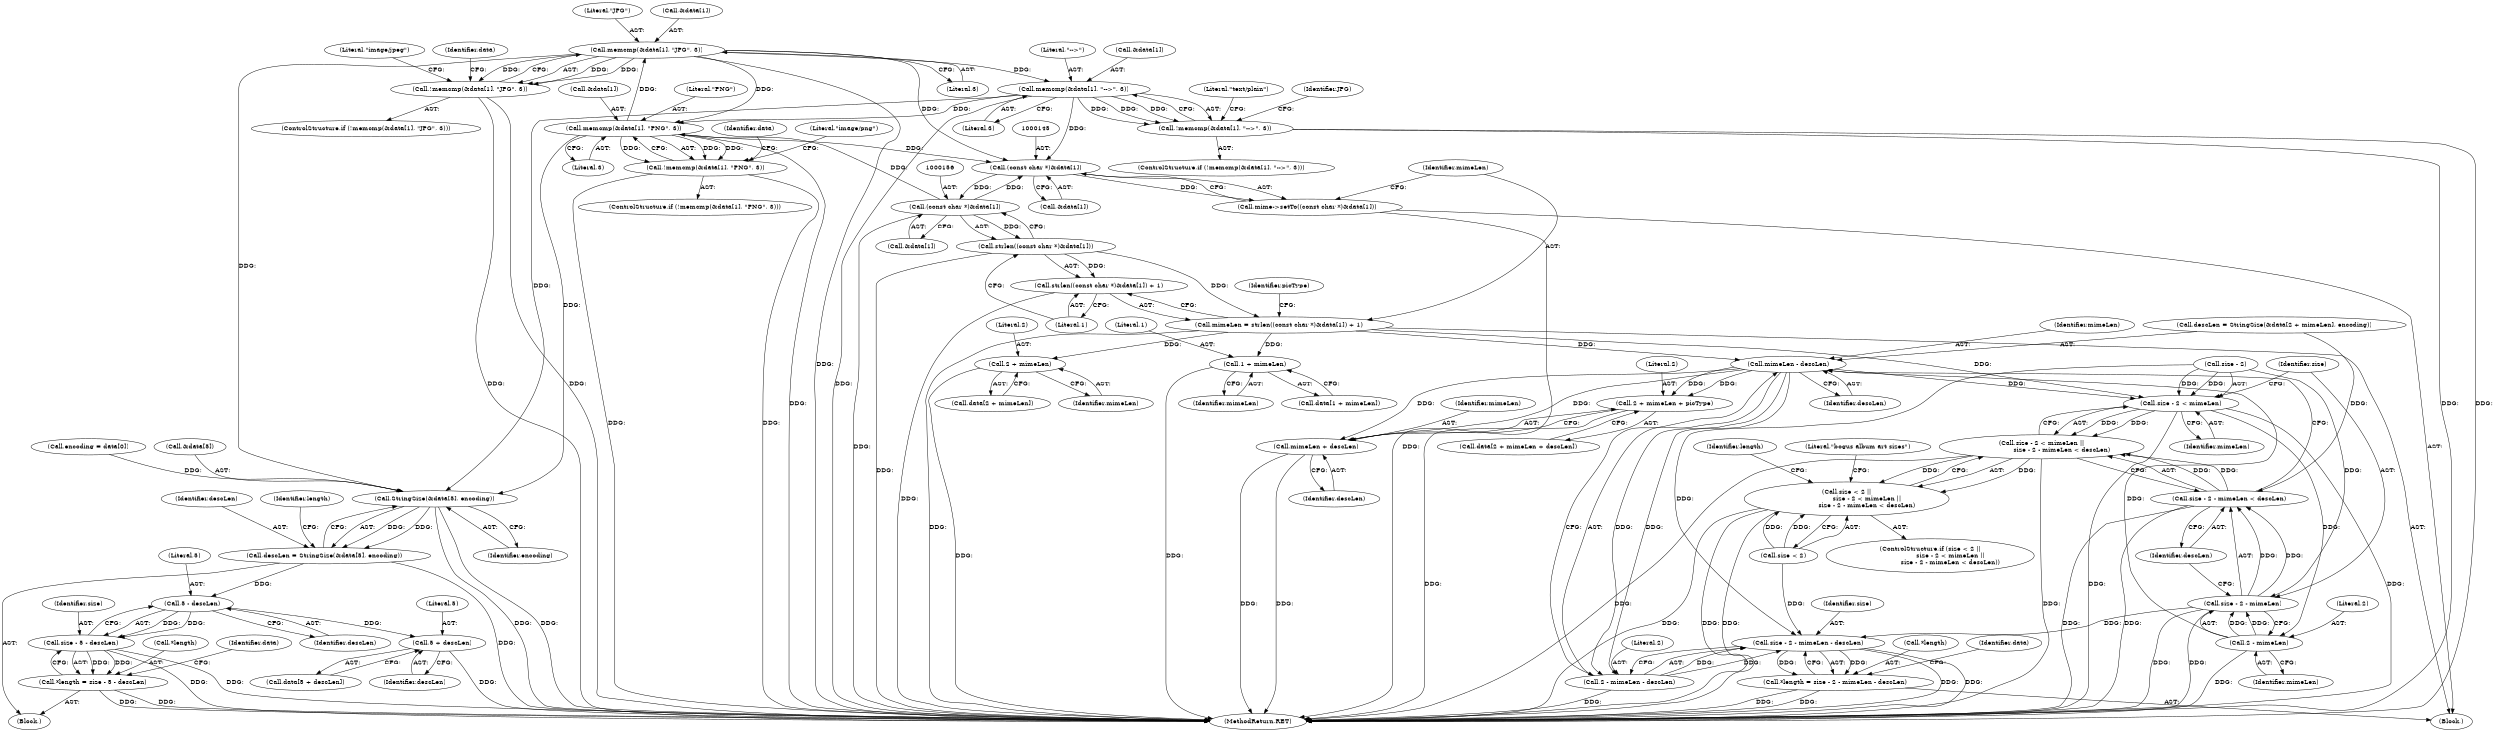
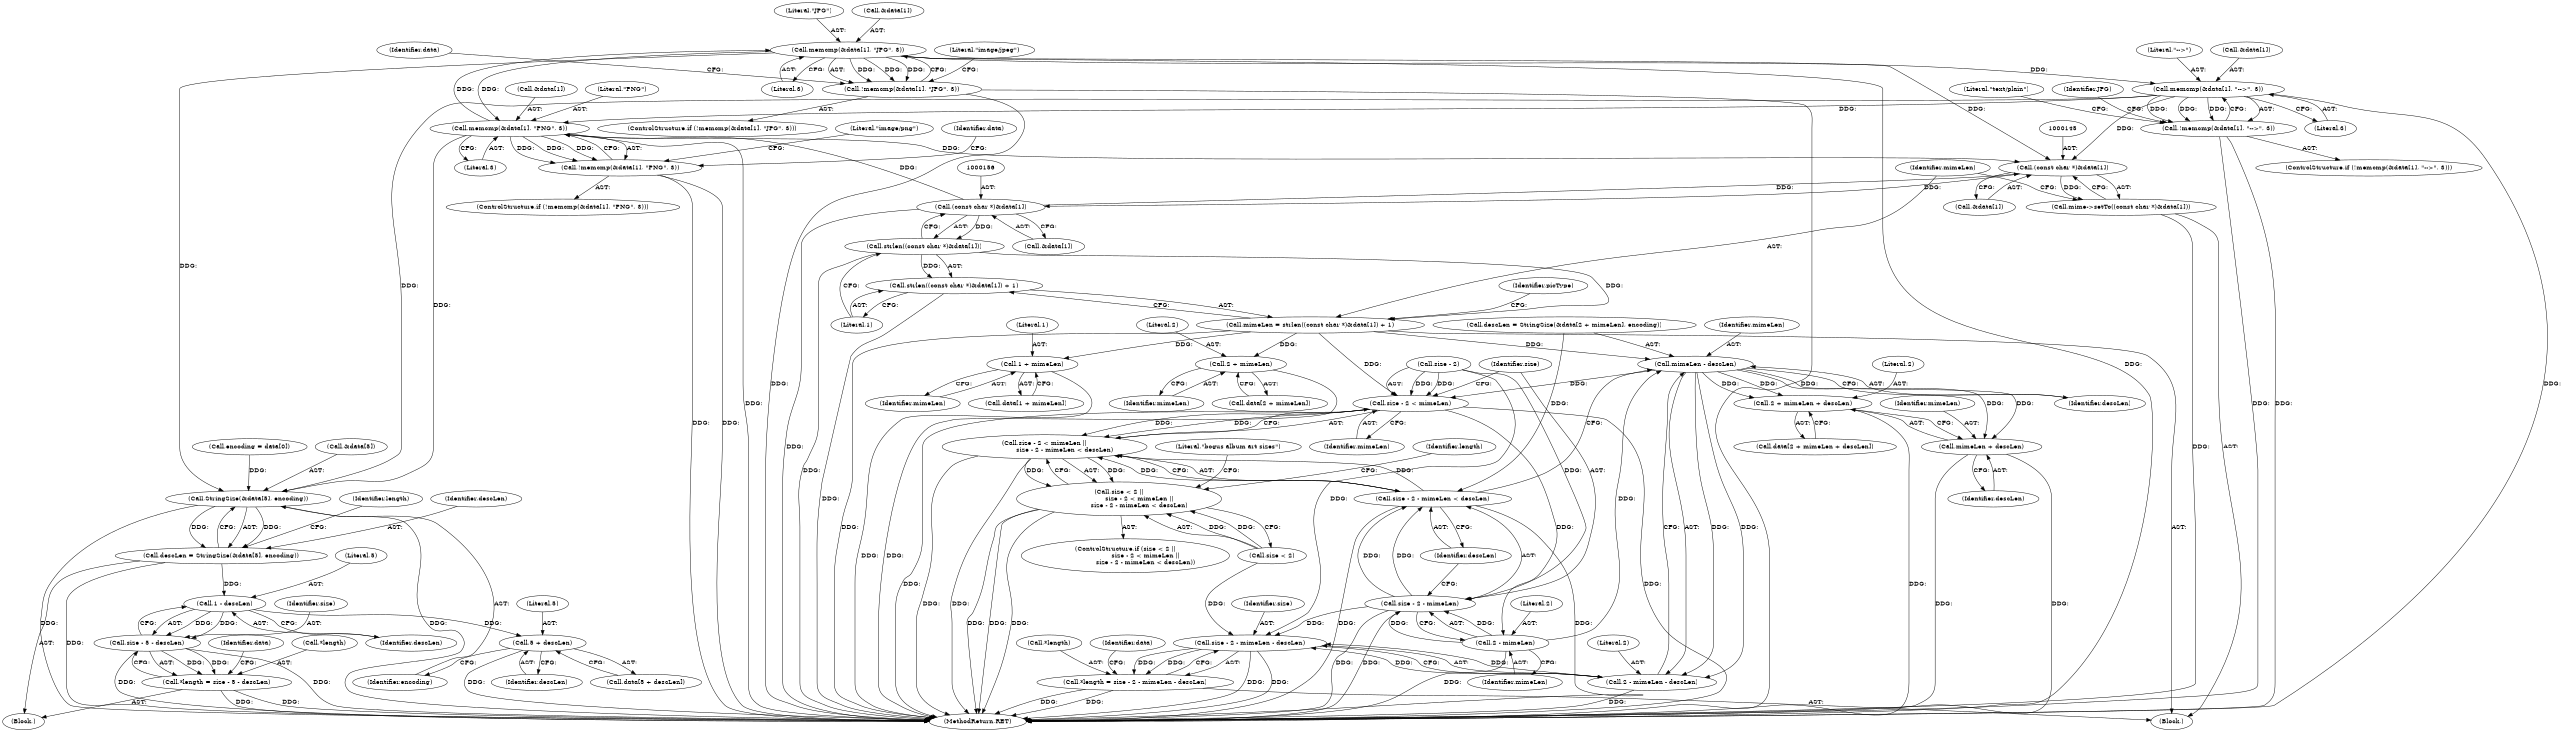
node "(Call,2 + mimeLen + picType)": label "(Call,2 + mimeLen + picType)" -> "(Call,2 + mimeLen + descLen)"
edge "(Call,StringSize(&data[5], encoding))" -> "(Identifier,encoding)": now "(Call,5 + descLen)" -> "(Identifier,encoding)"
node "(Call,5 - descLen)": label "(Call,5 - descLen)" -> "(Call,1 - descLen)"
